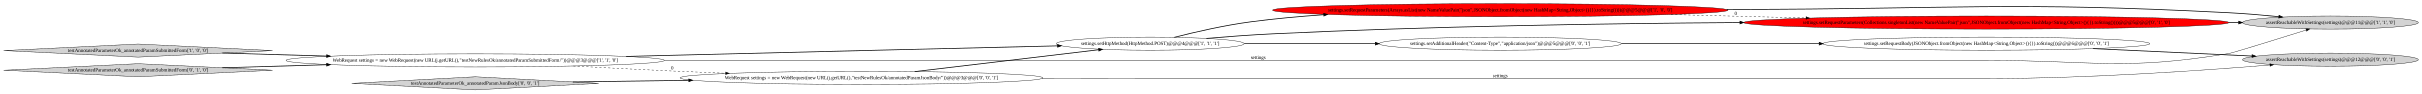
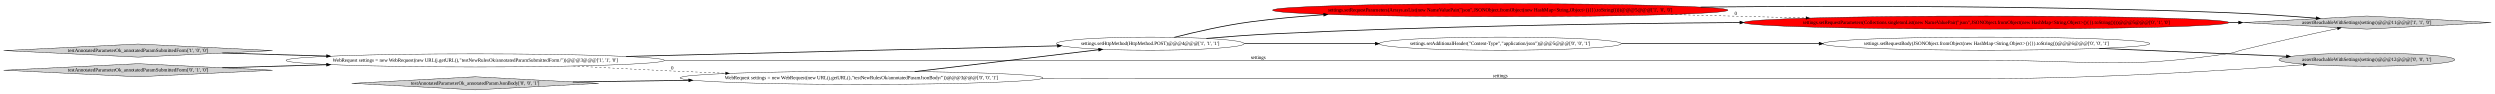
node "assertReachableWithSettings(settings)@@@11@@@['1', '1', '0']": shape ellipse -> diamond
